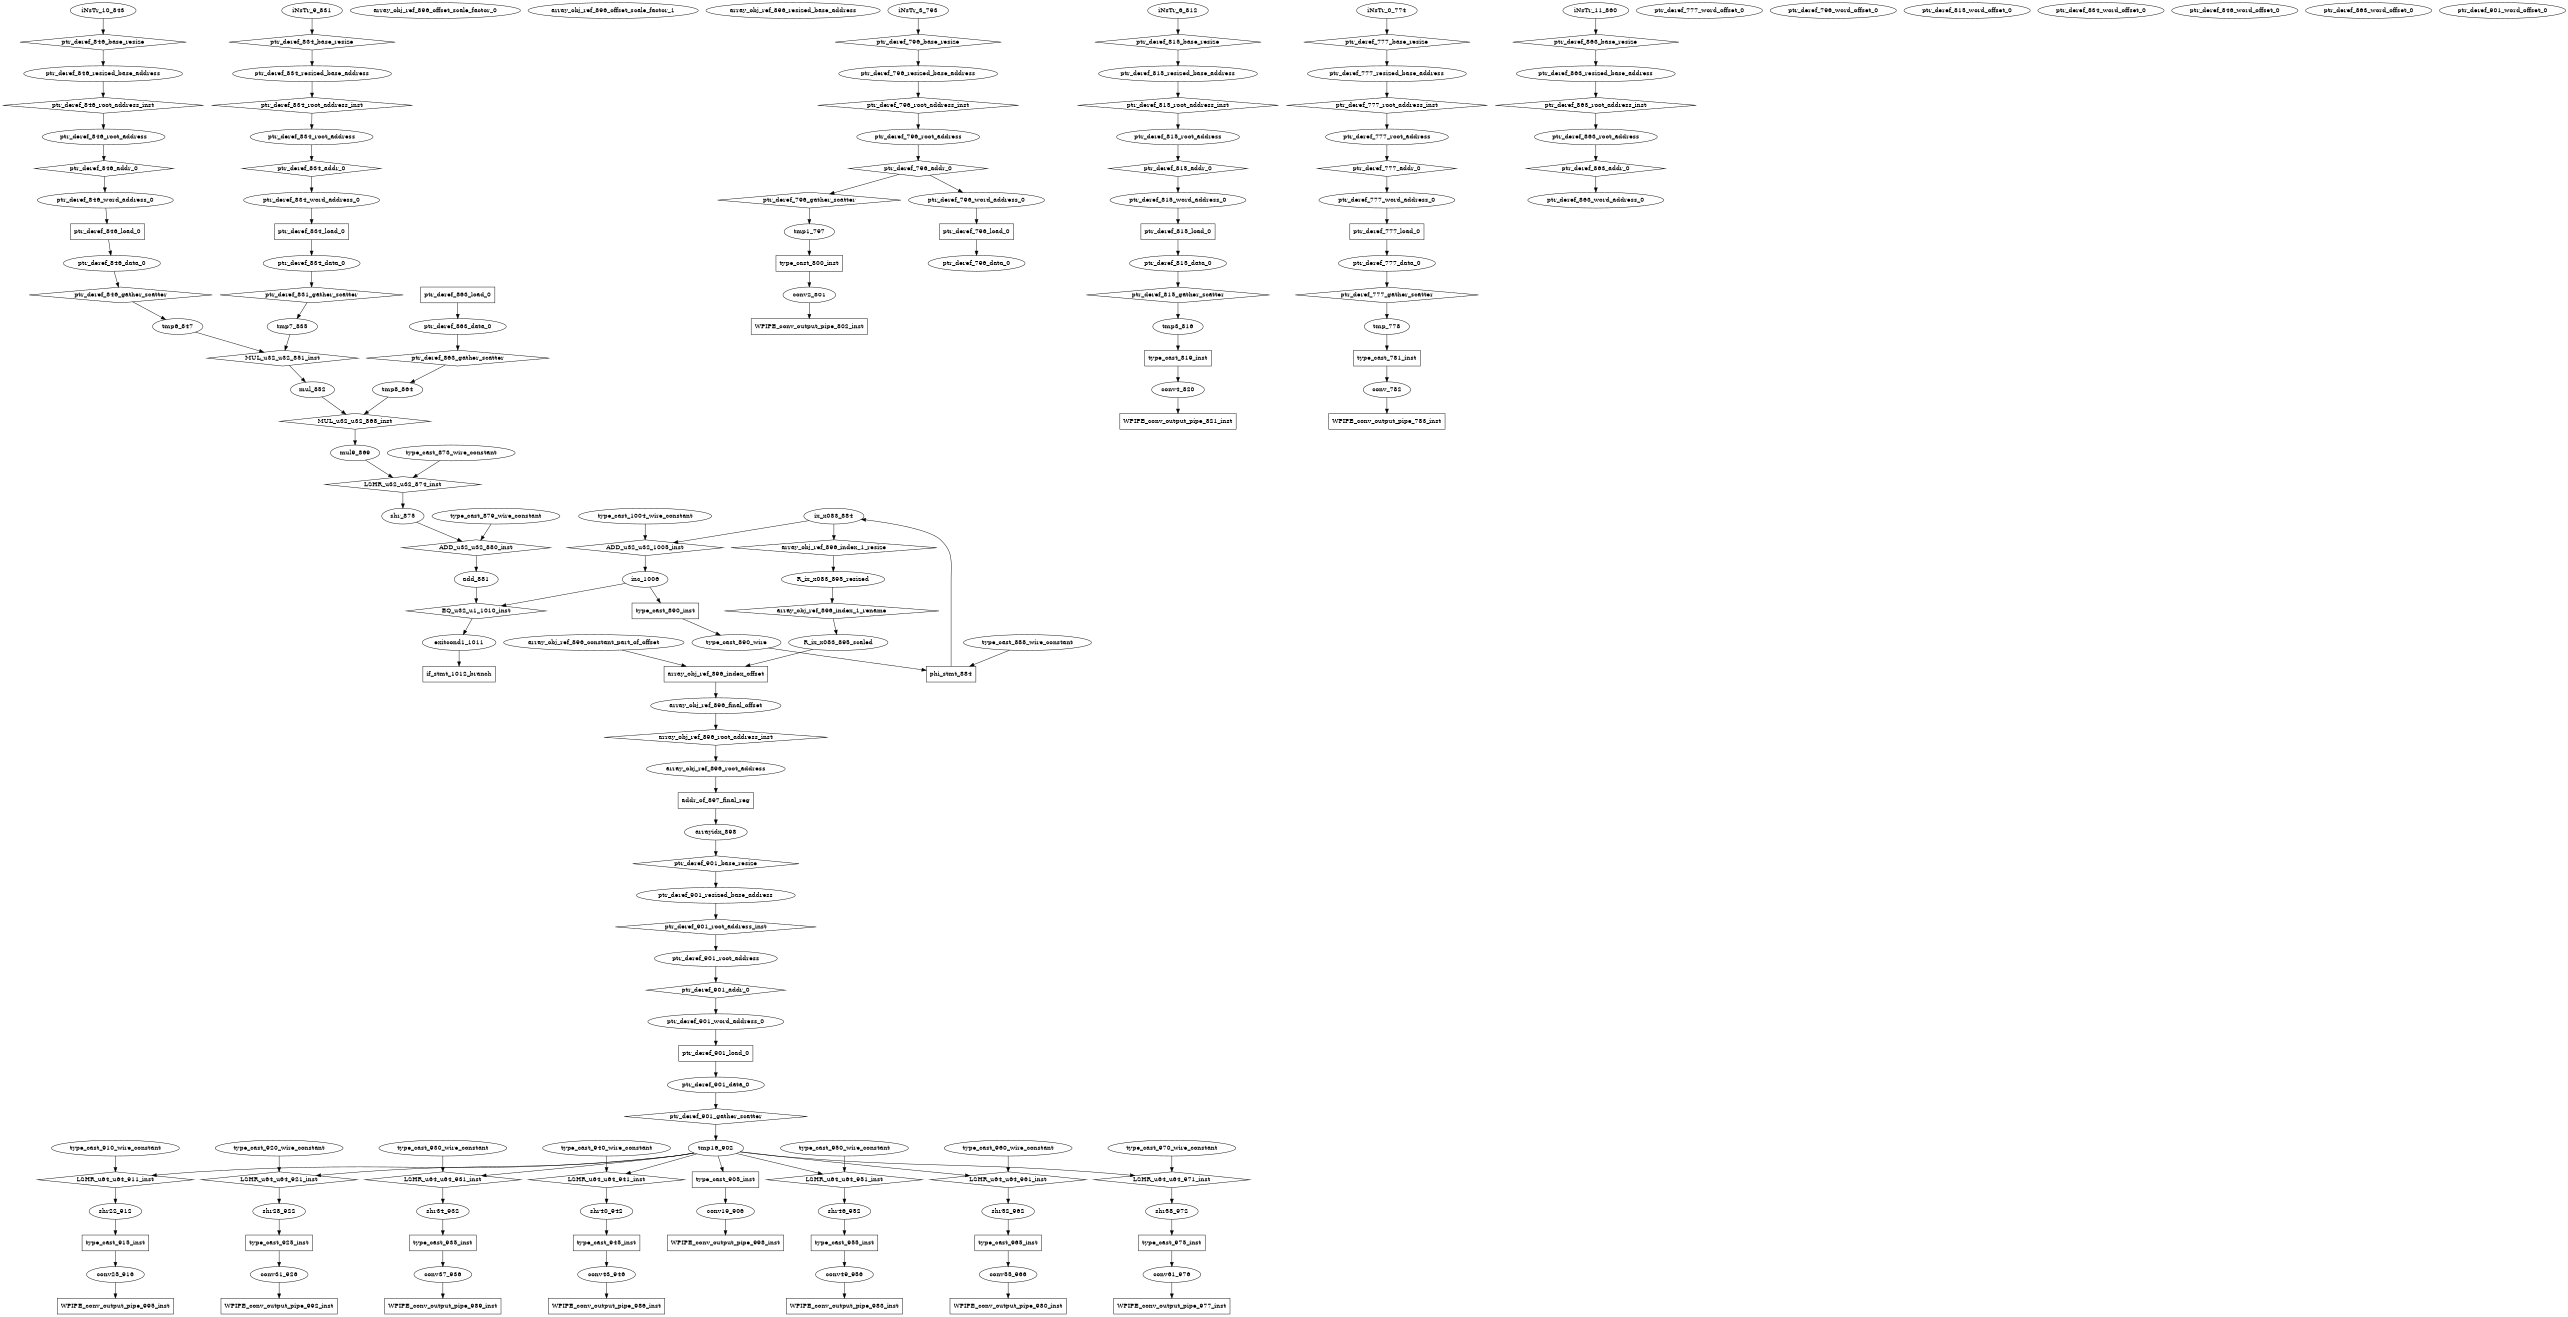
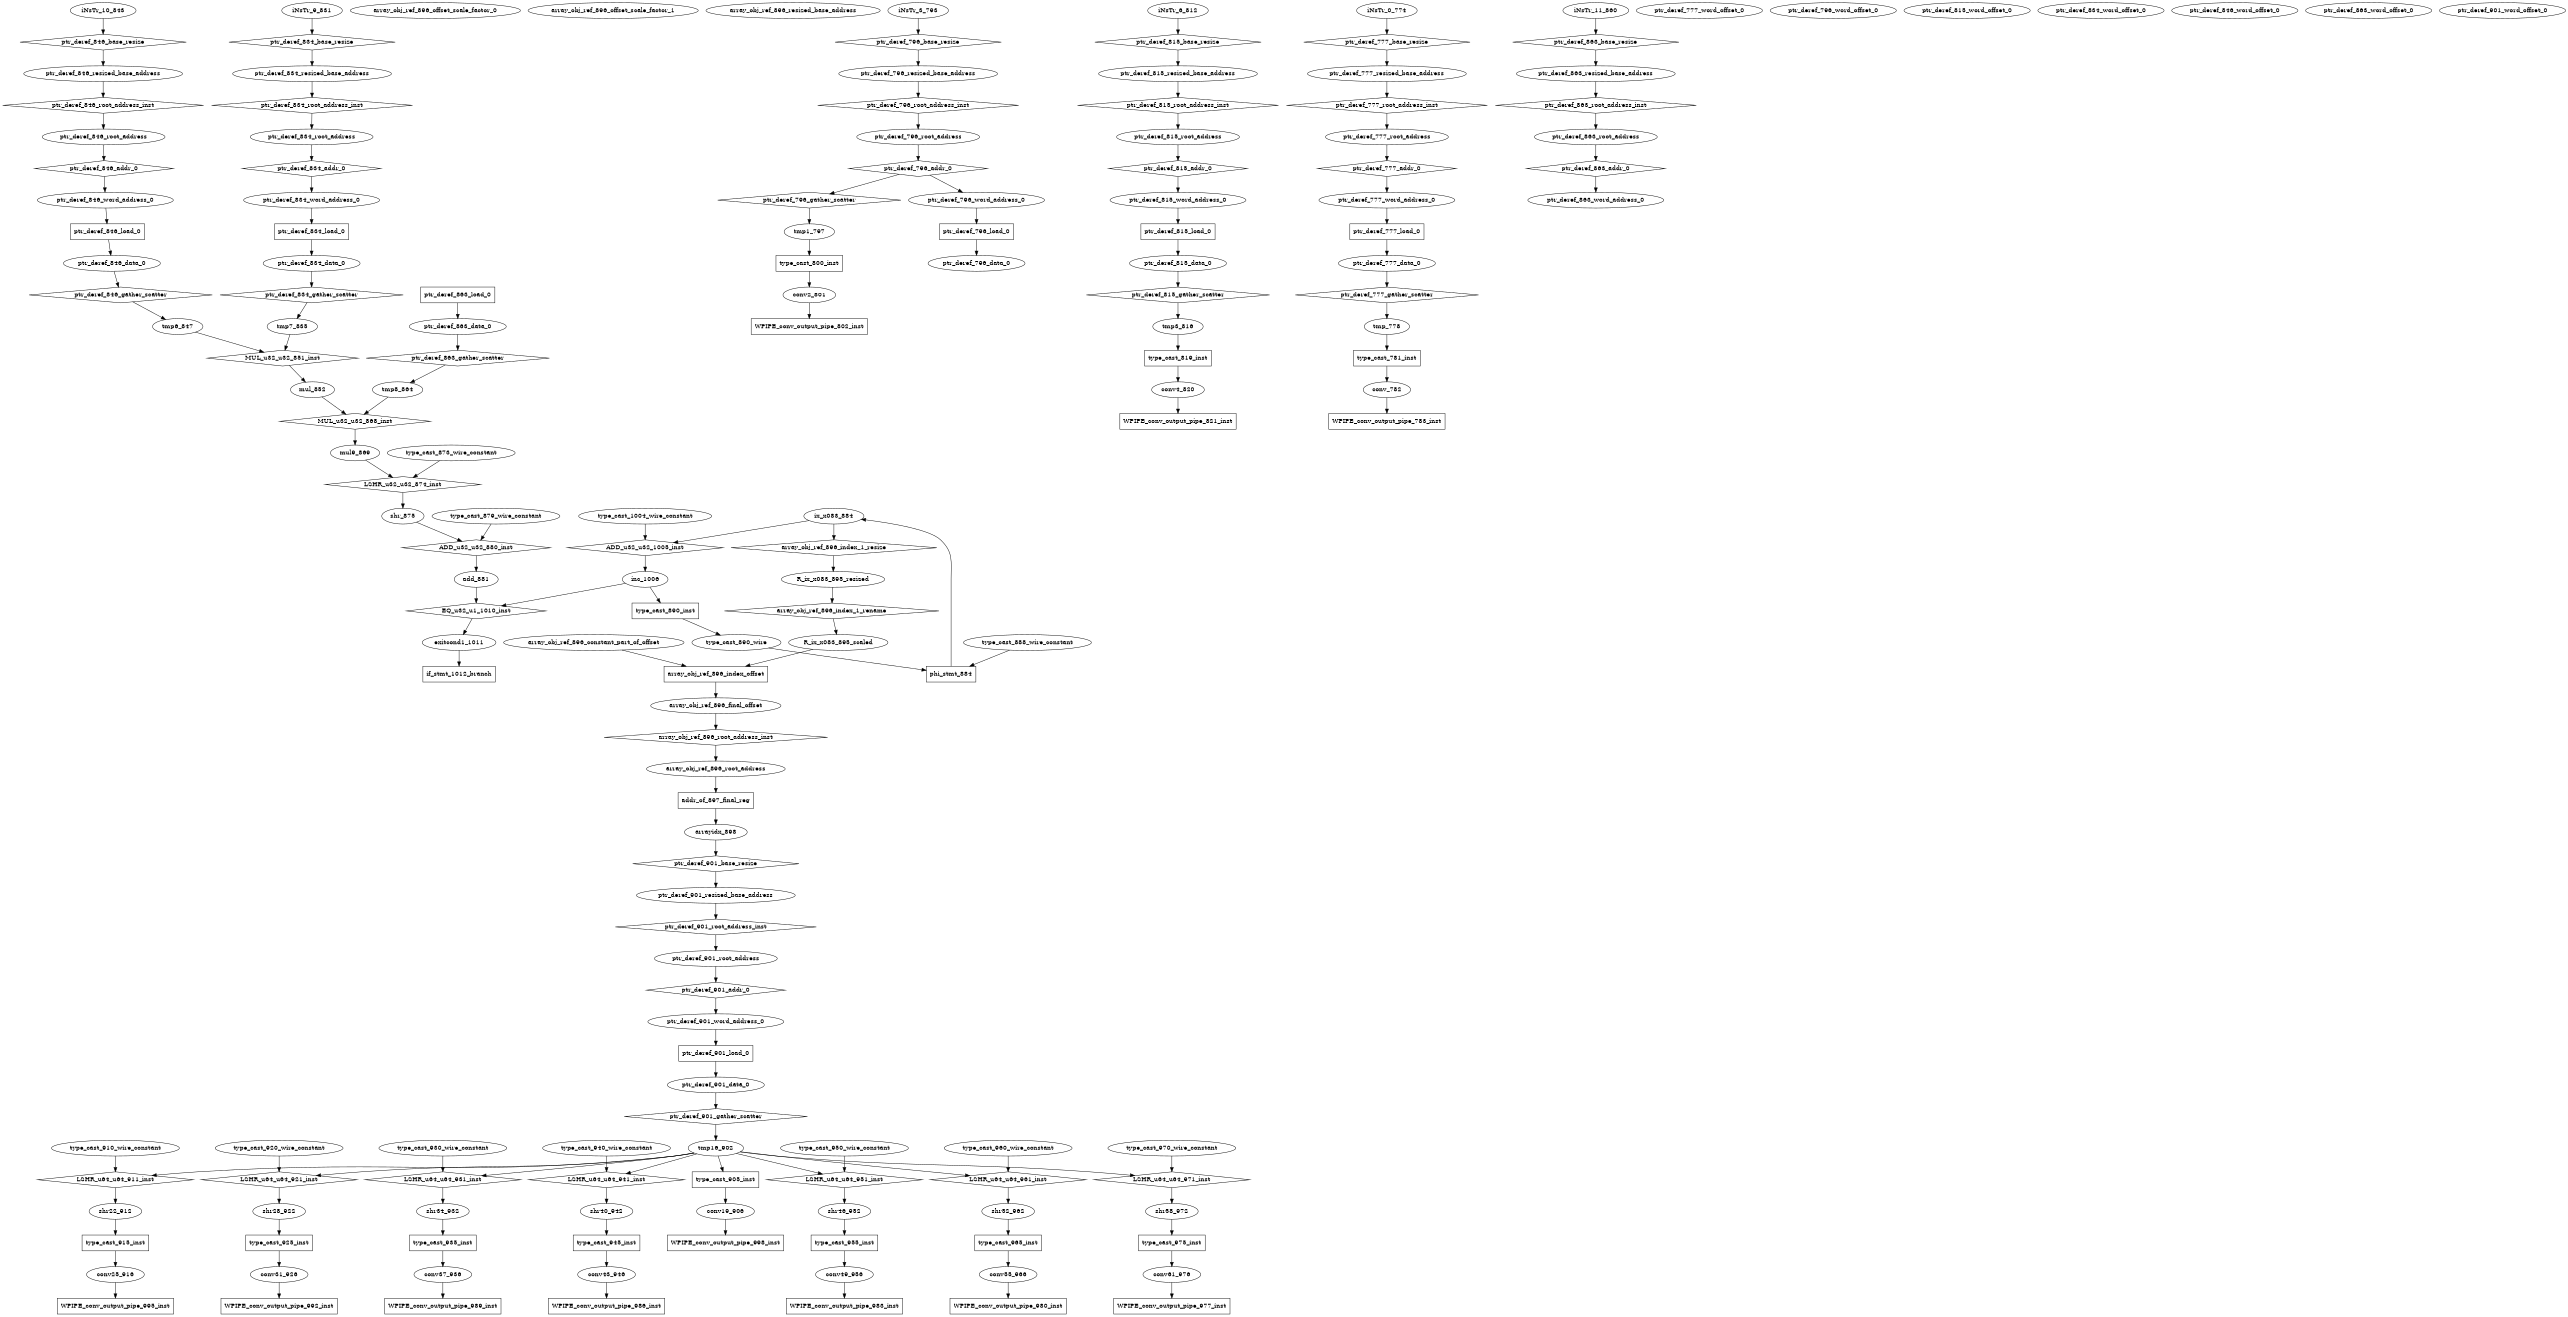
node "ptr_deref_831_gather_scatter": label "ptr_deref_831_gather_scatter" -> "ptr_deref_834_gather_scatter"
